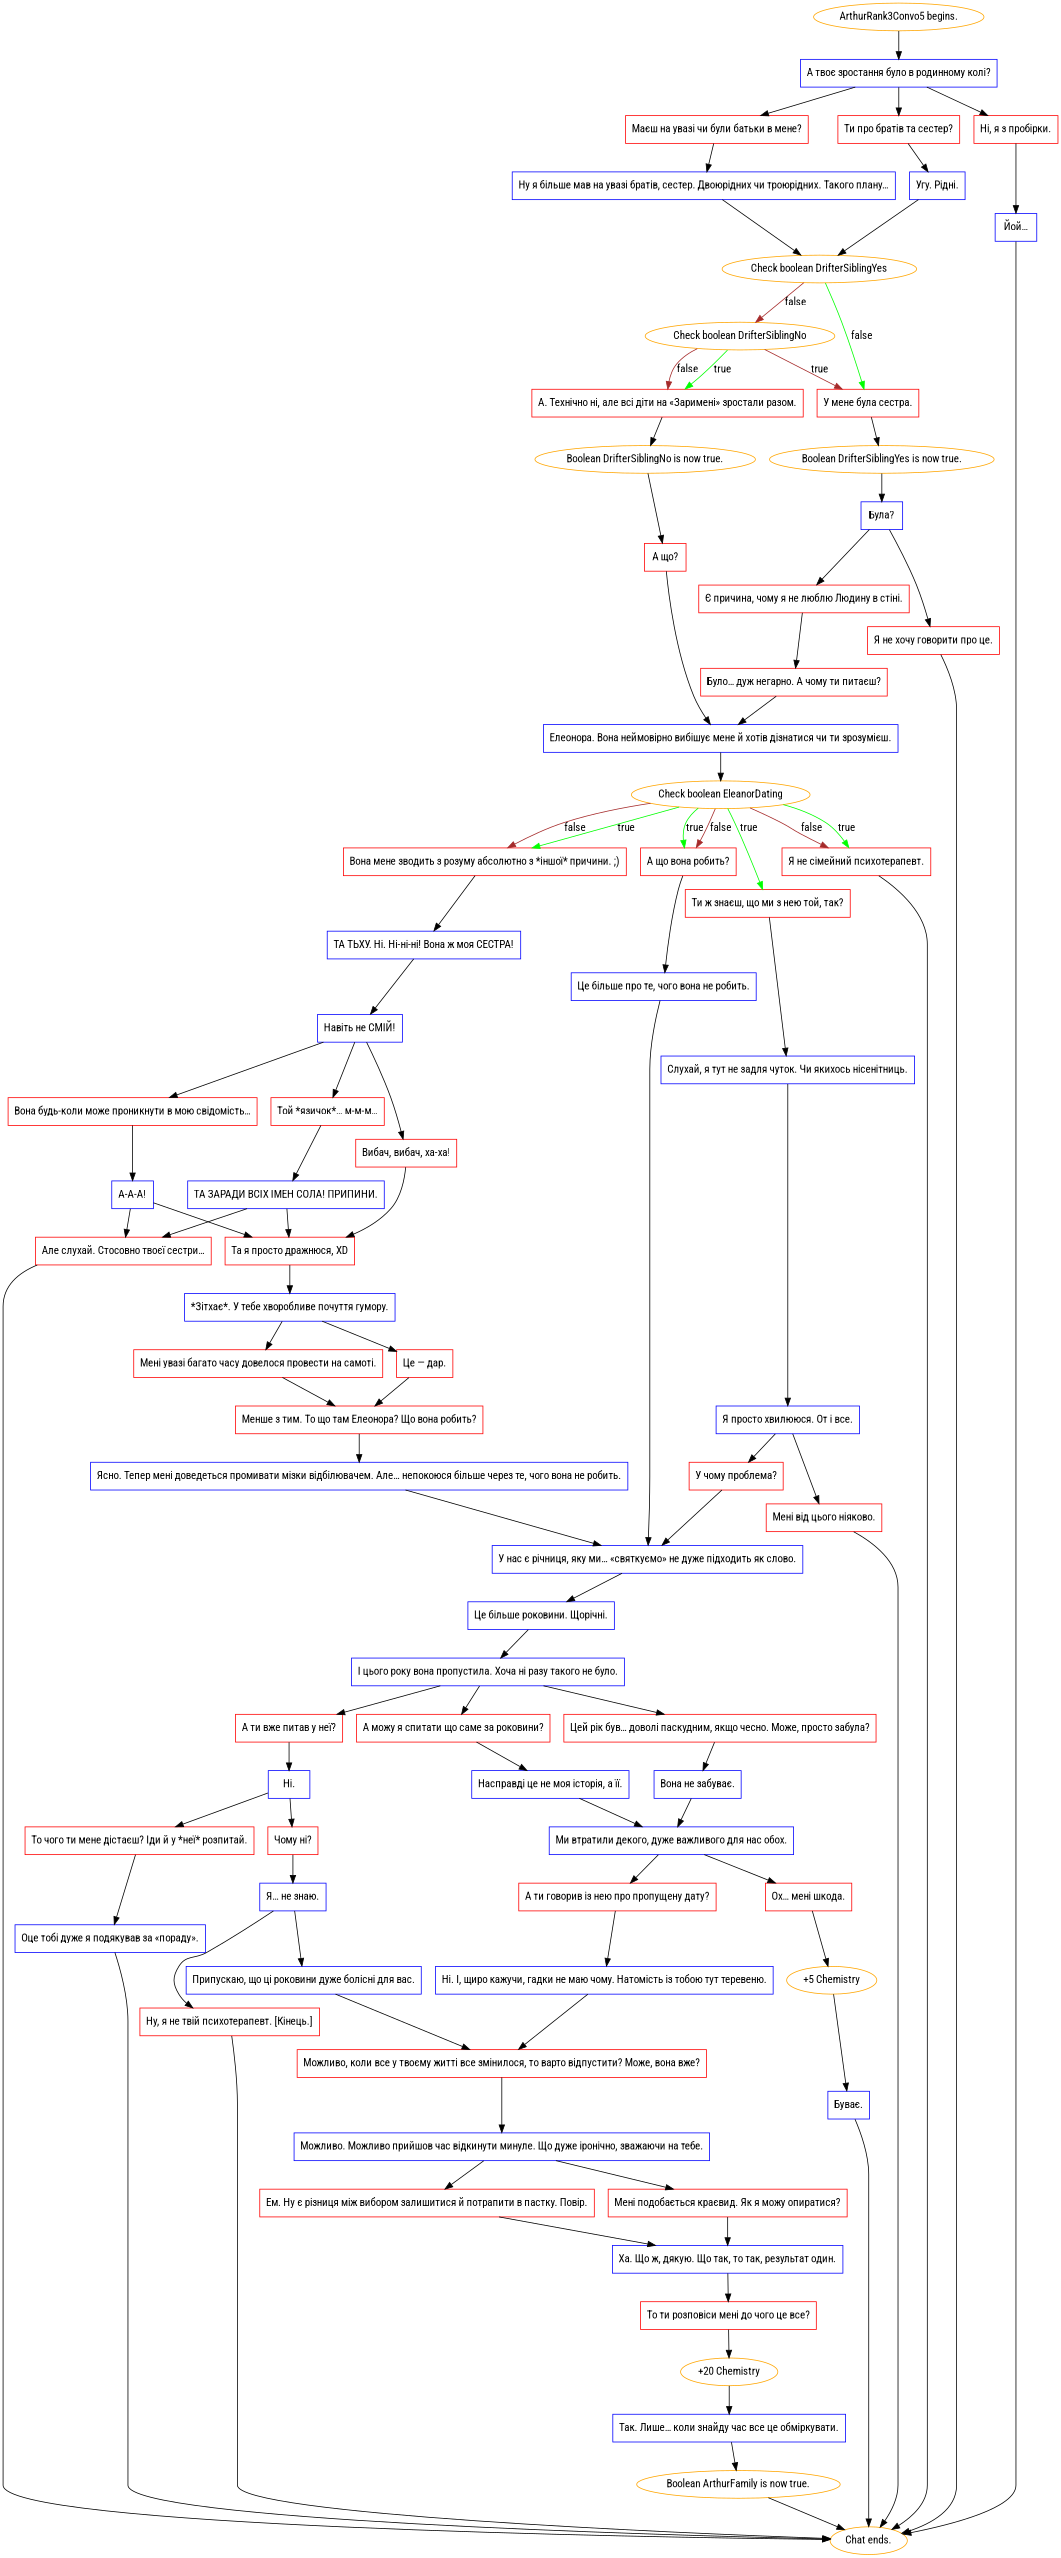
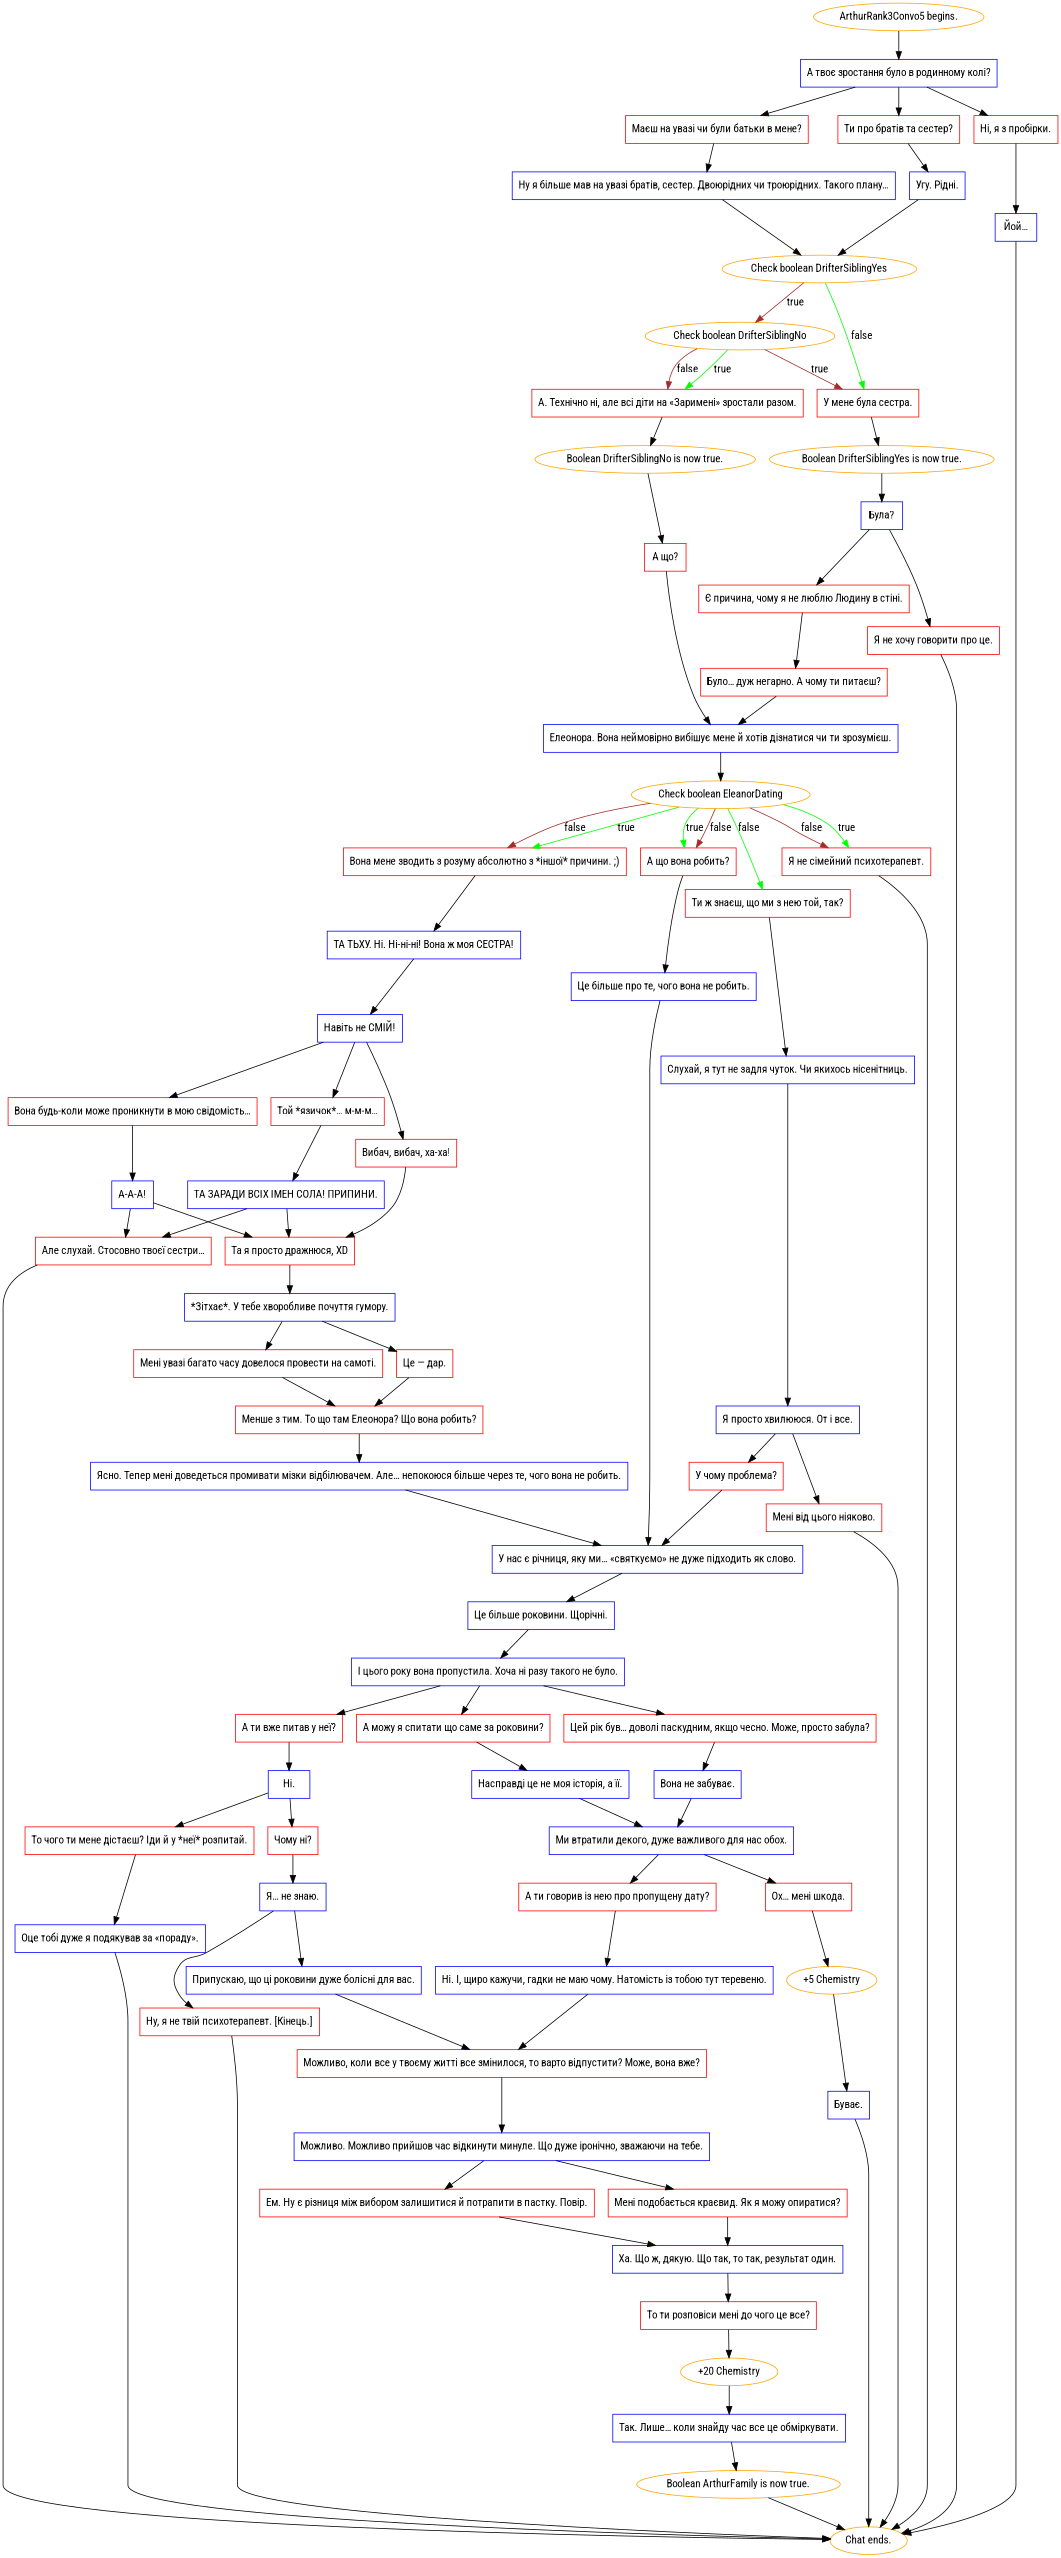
edge "Check boolean DrifterSiblingYes" -> "Check boolean DrifterSiblingNo": label "false" -> "true"
edge "Check boolean EleanorDating" -> "Ти ж знаєш, що ми з нею той, так?": label "true" -> "false"
